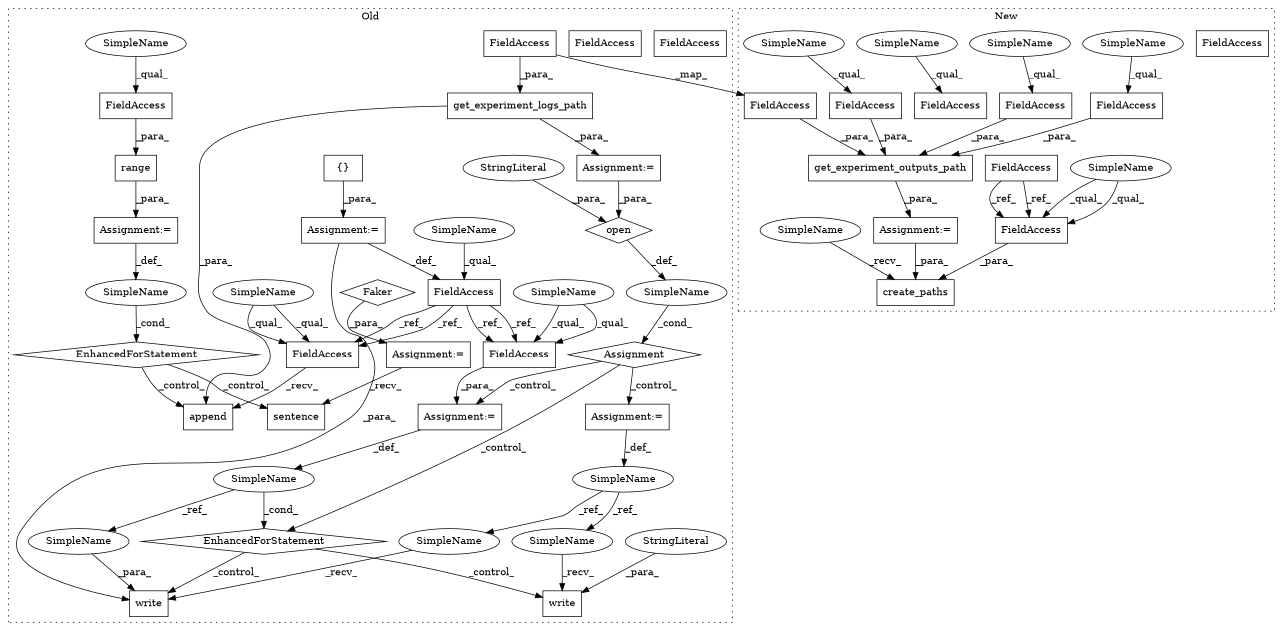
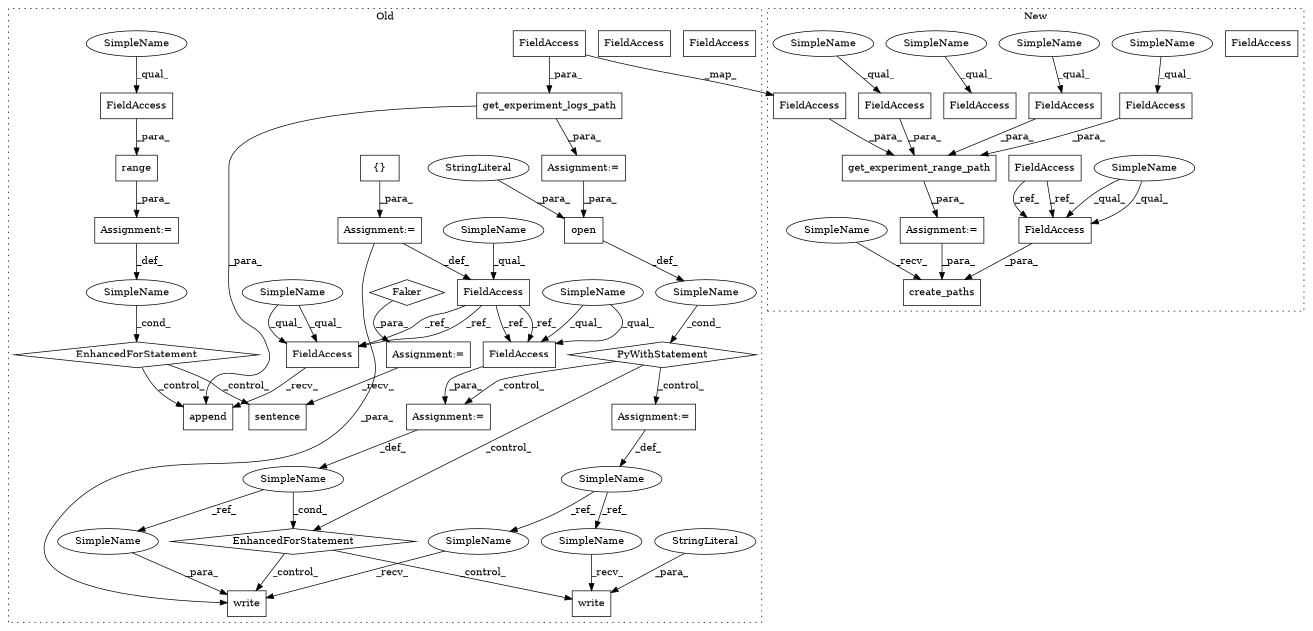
node "get_experiment_outputs_path": label "get_experiment_outputs_path" -> "get_experiment_range_path"
node "open": shape diamond -> box
node "Assignment": label "Assignment" -> "PyWithStatement"
